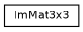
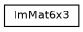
node "ImMat3x3": label "ImMat3x3" -> "ImMat6x3"
